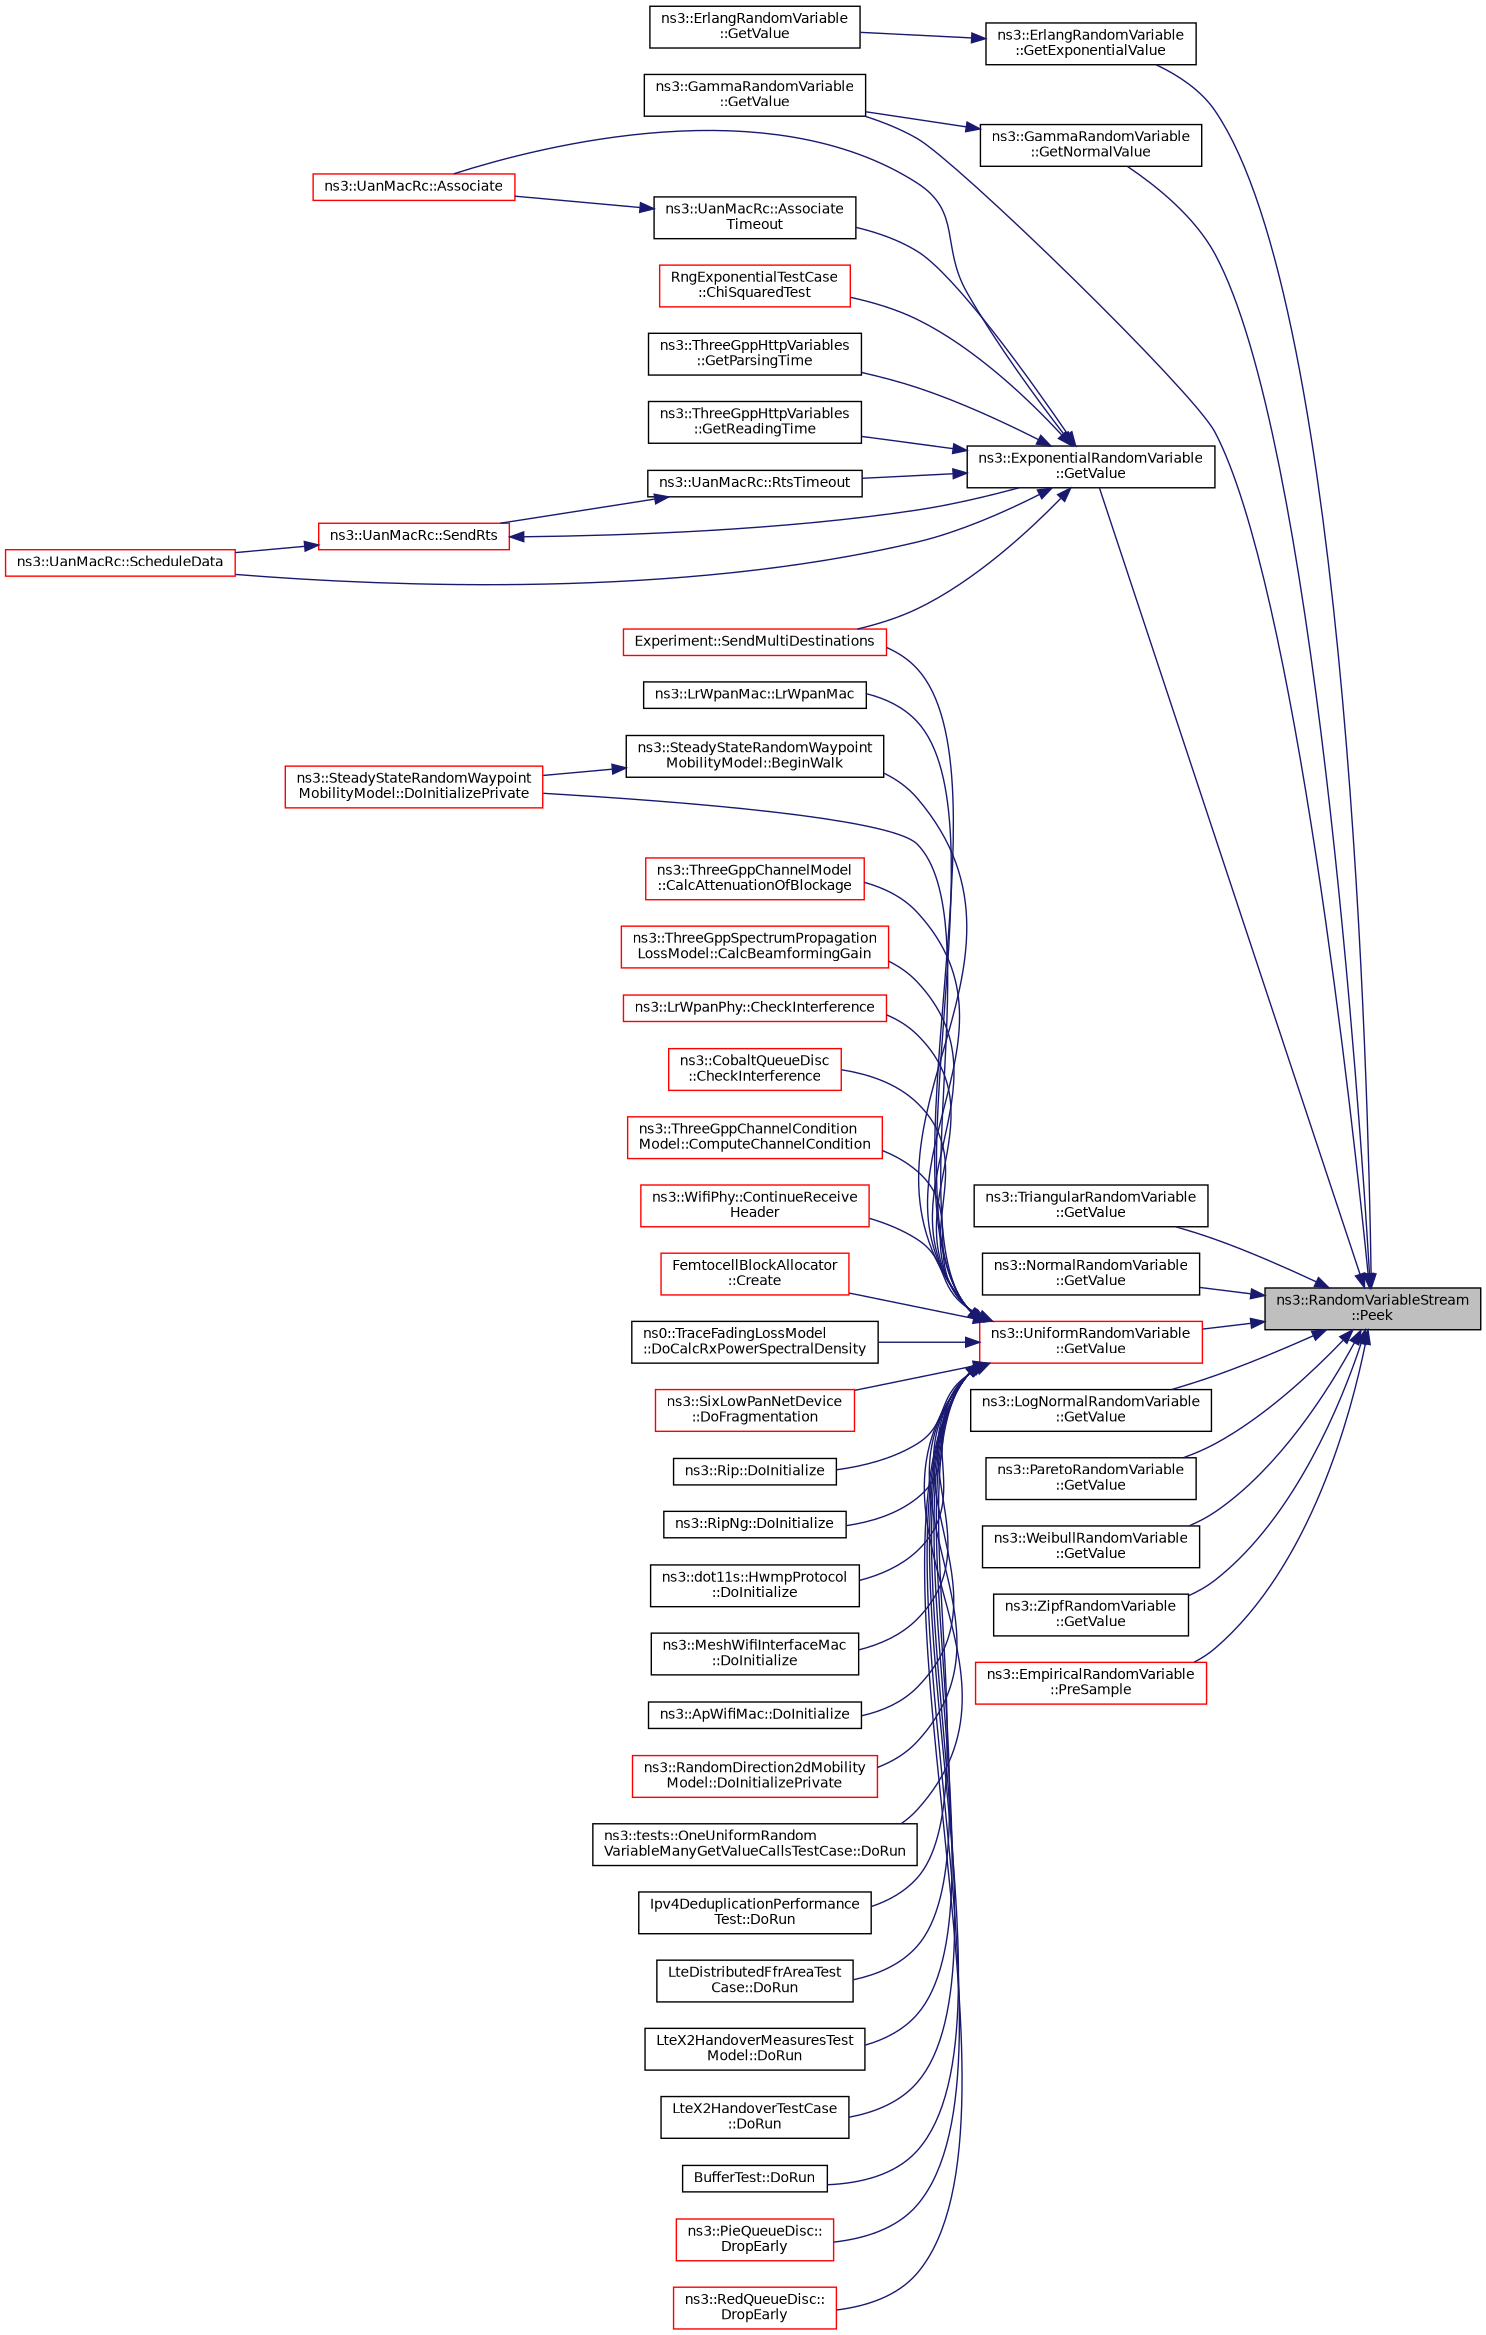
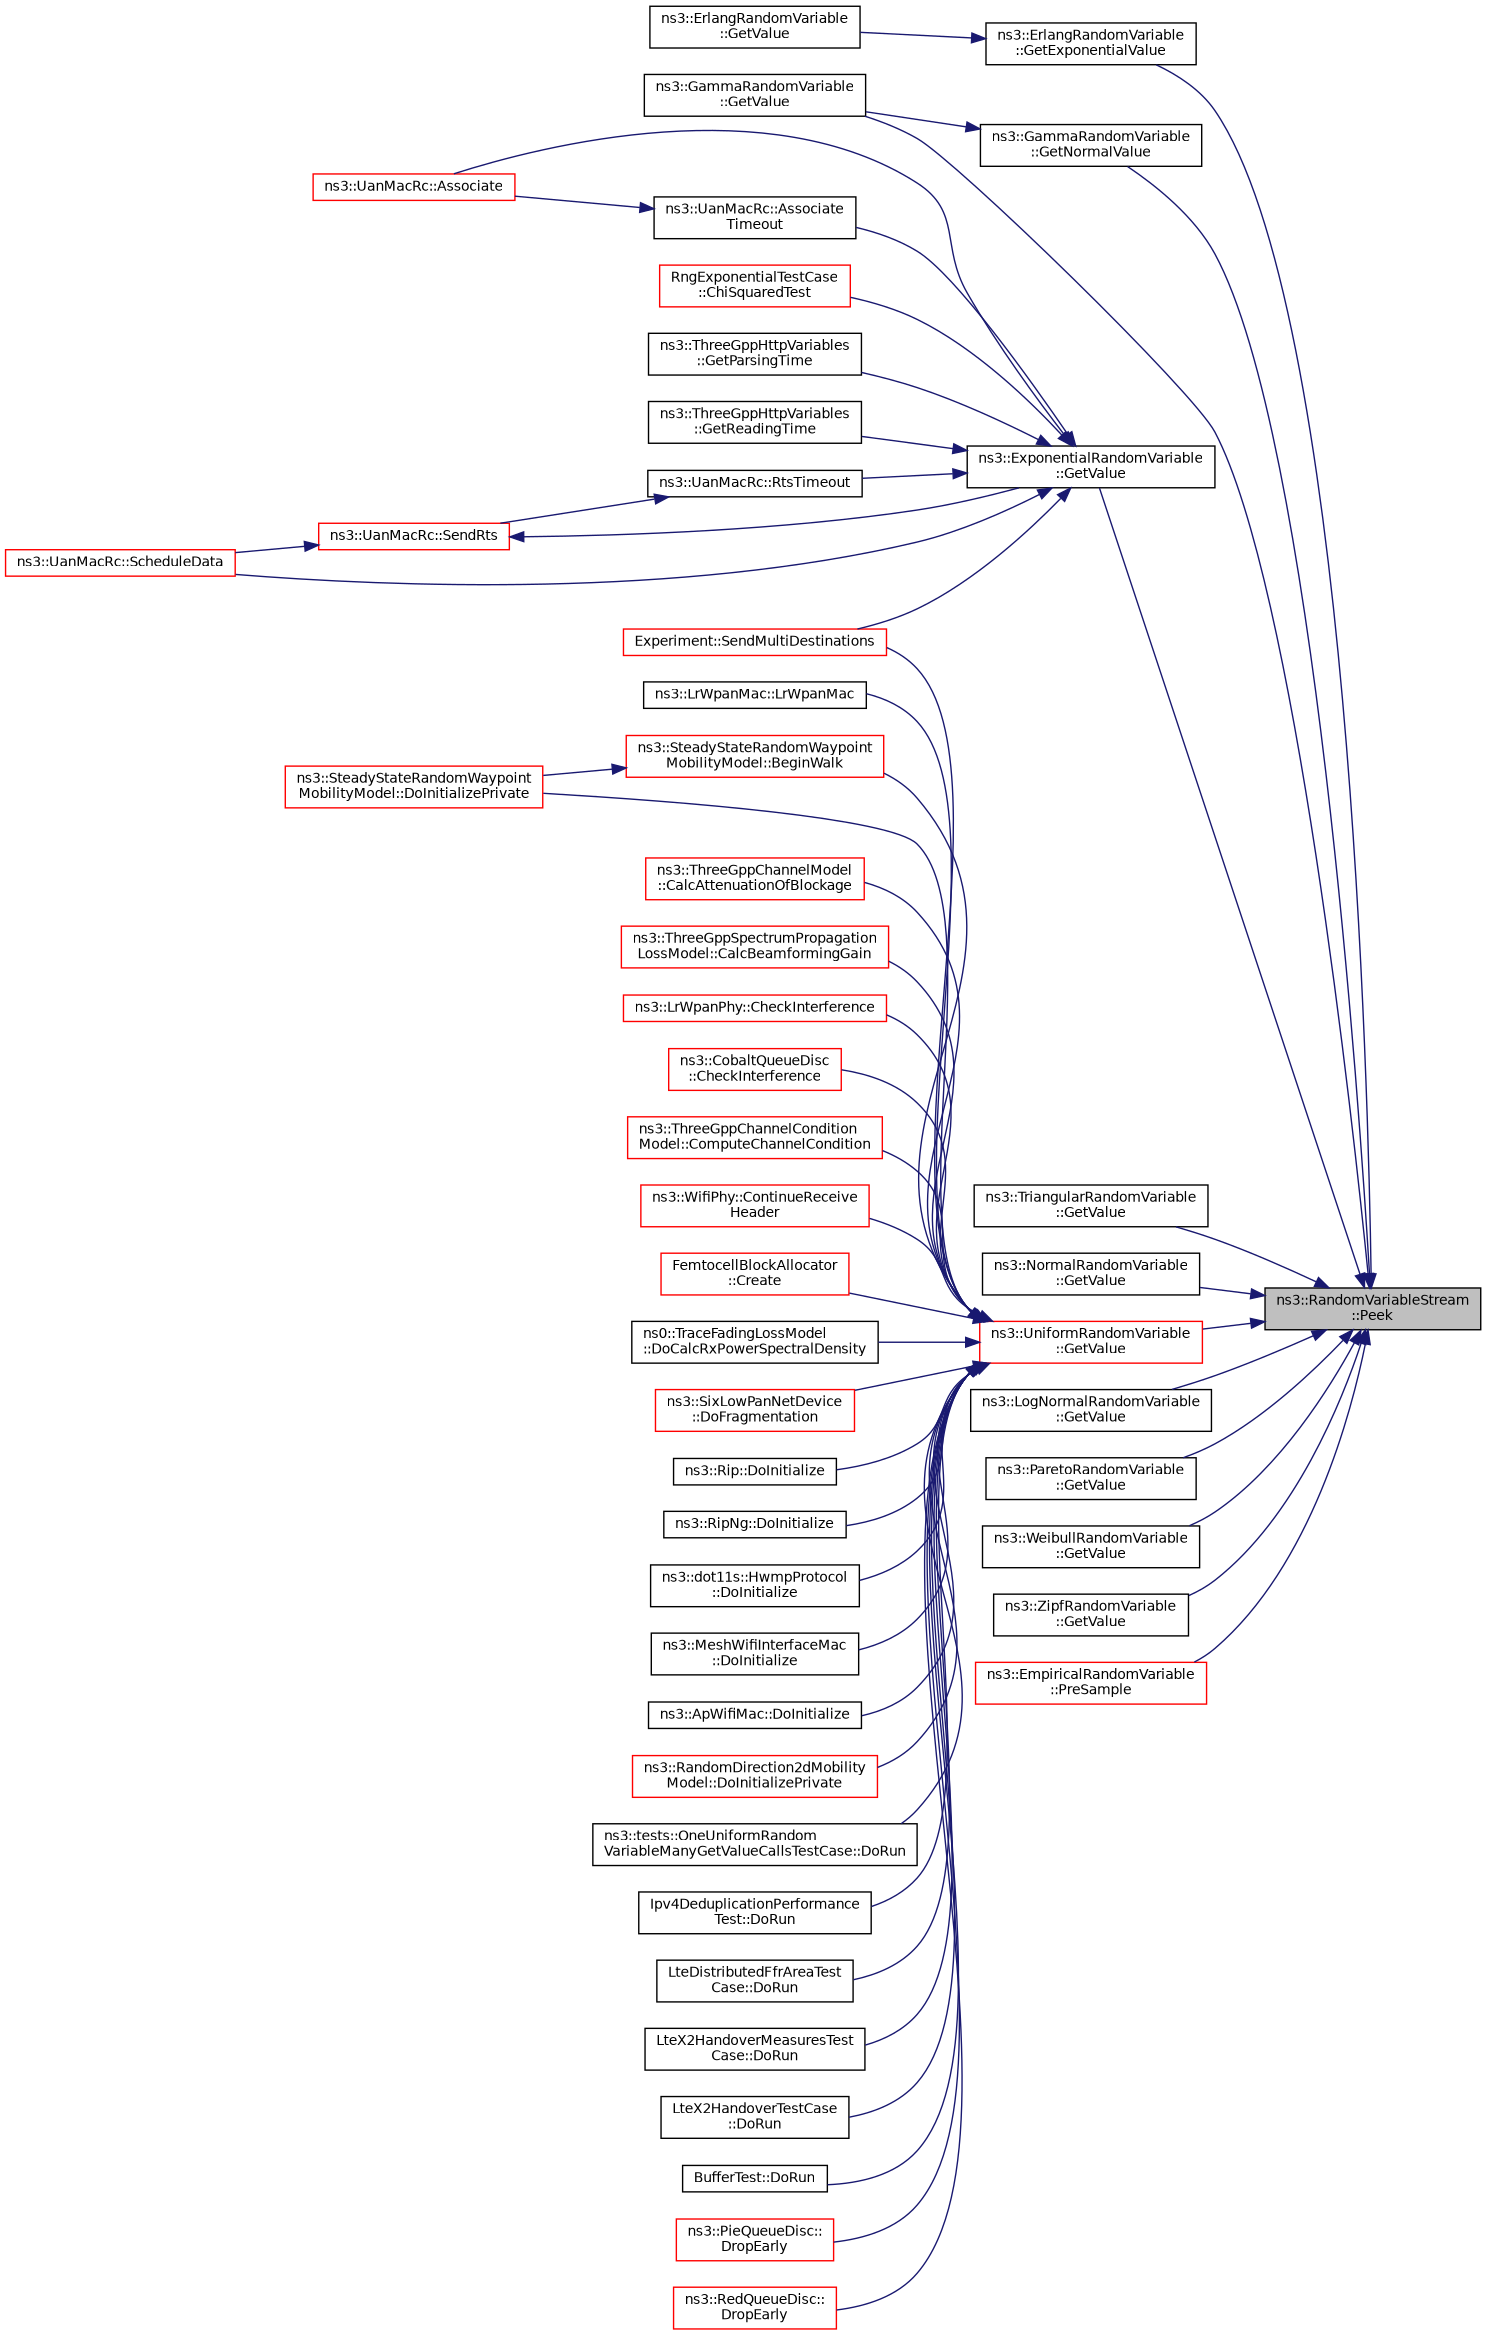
node "ns3::SteadyStateRandomWaypoint MobilityModel::BeginWalk": color black -> red
node "LteX2HandoverMeasuresTest Model::DoRun": label "LteX2HandoverMeasuresTest Model::DoRun" -> "LteX2HandoverMeasuresTest Case::DoRun"
